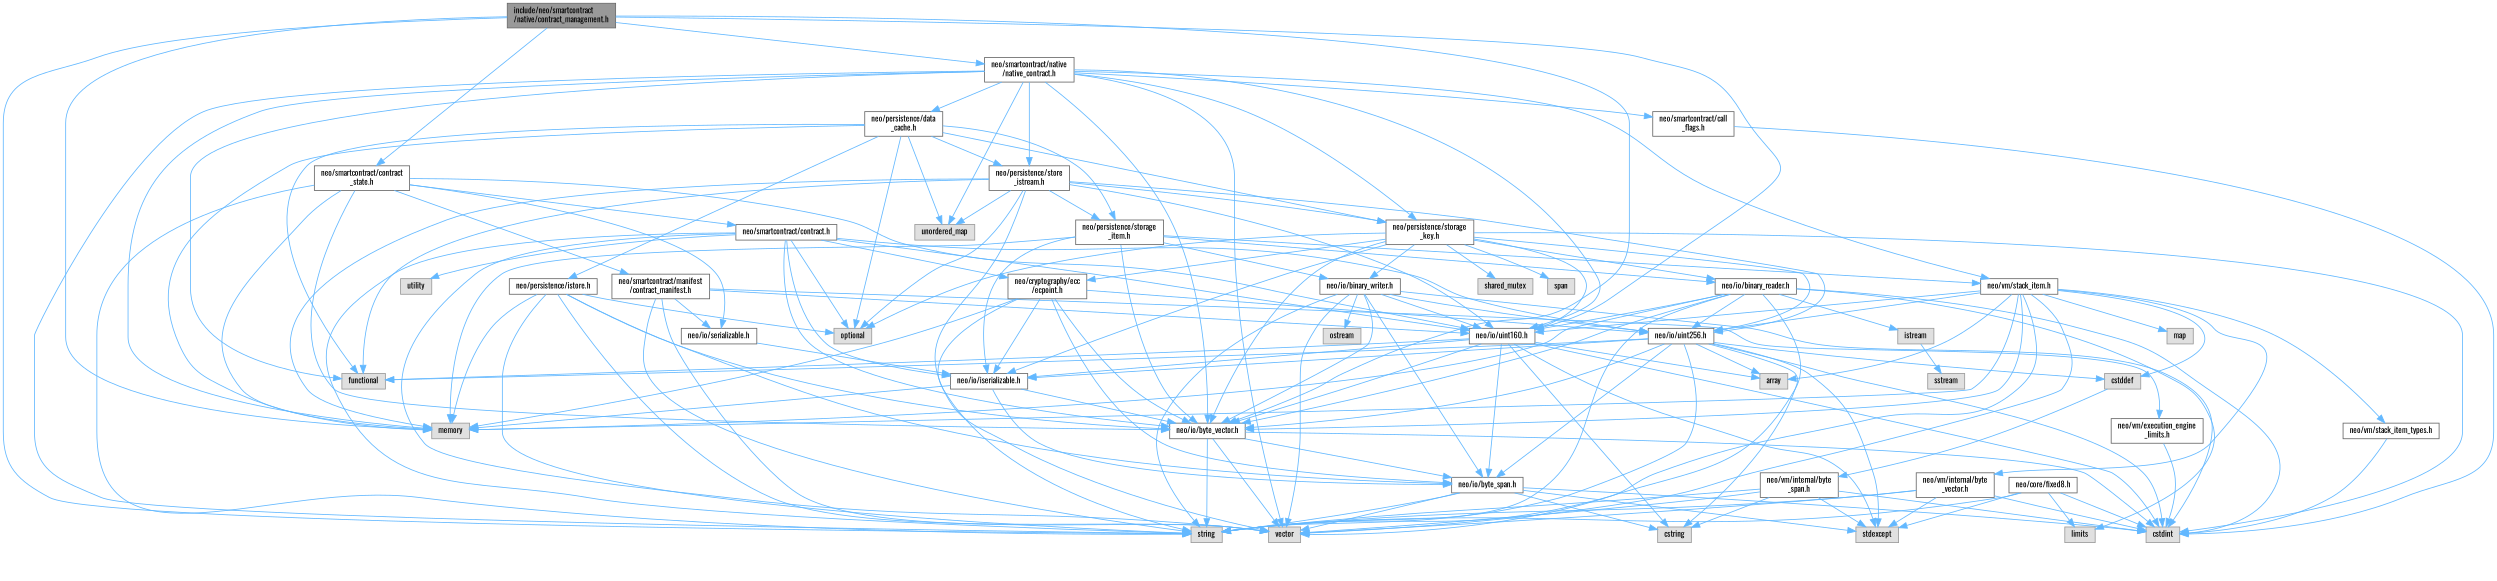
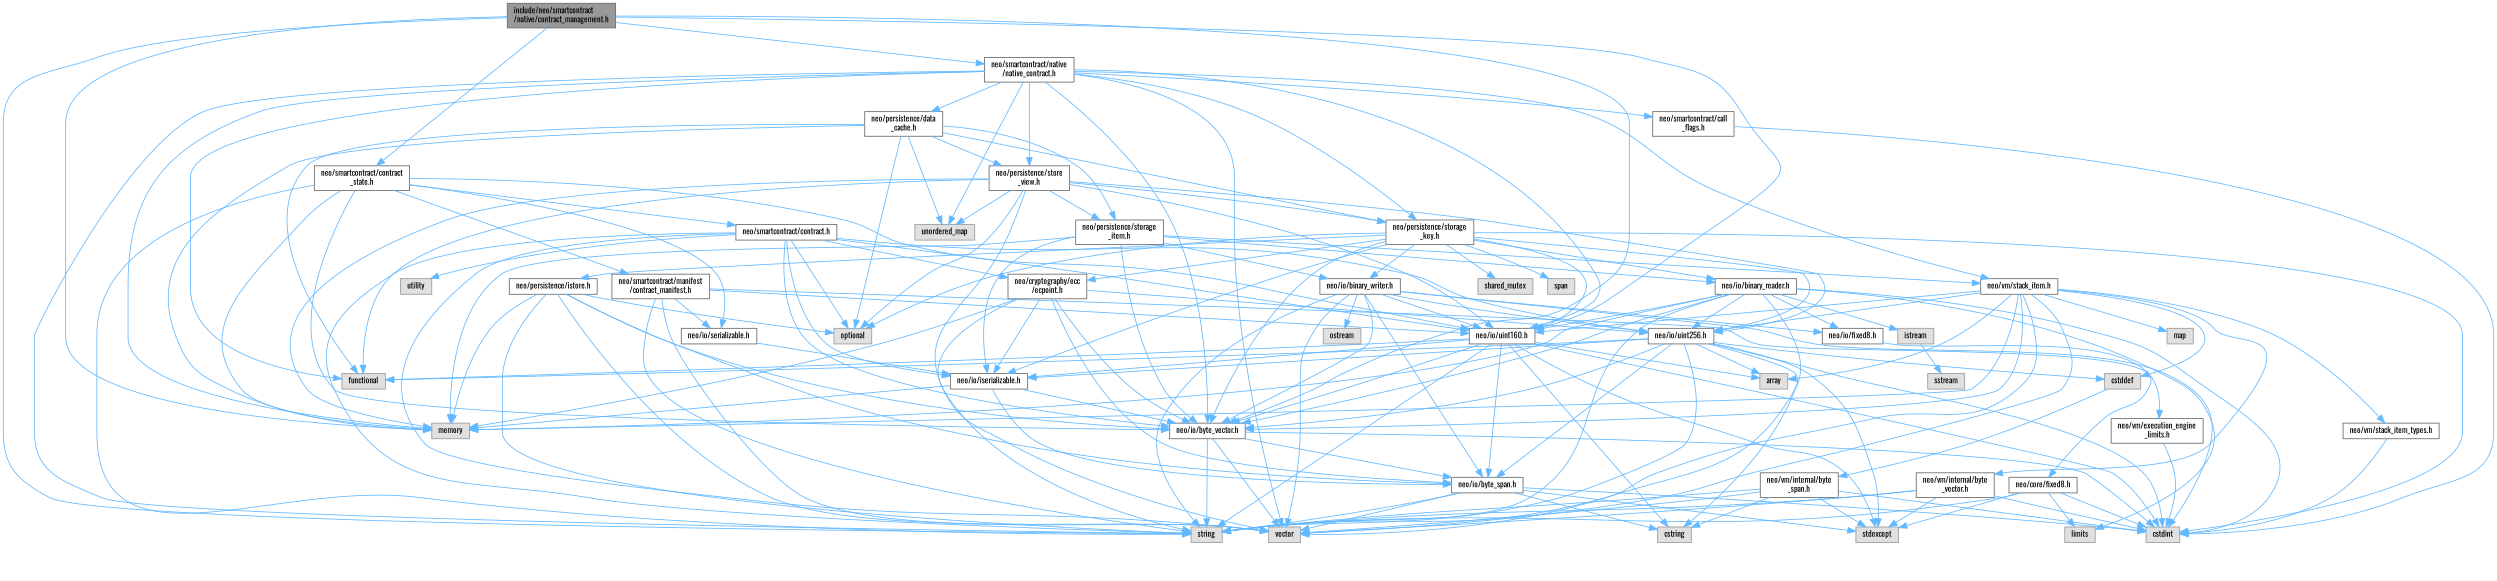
node "neo/persistence/store _istream.h": label "neo/persistence/store _istream.h" -> "neo/persistence/store _view.h"
edge "neo/persistence/data _cache.h" -> "neo/persistence/istore.h": now "neo/persistence/storage _key.h" -> "neo/persistence/istore.h"
node "neo/io/fixed8.h": added
edge "neo/io/uint160.h" -> "string": added
